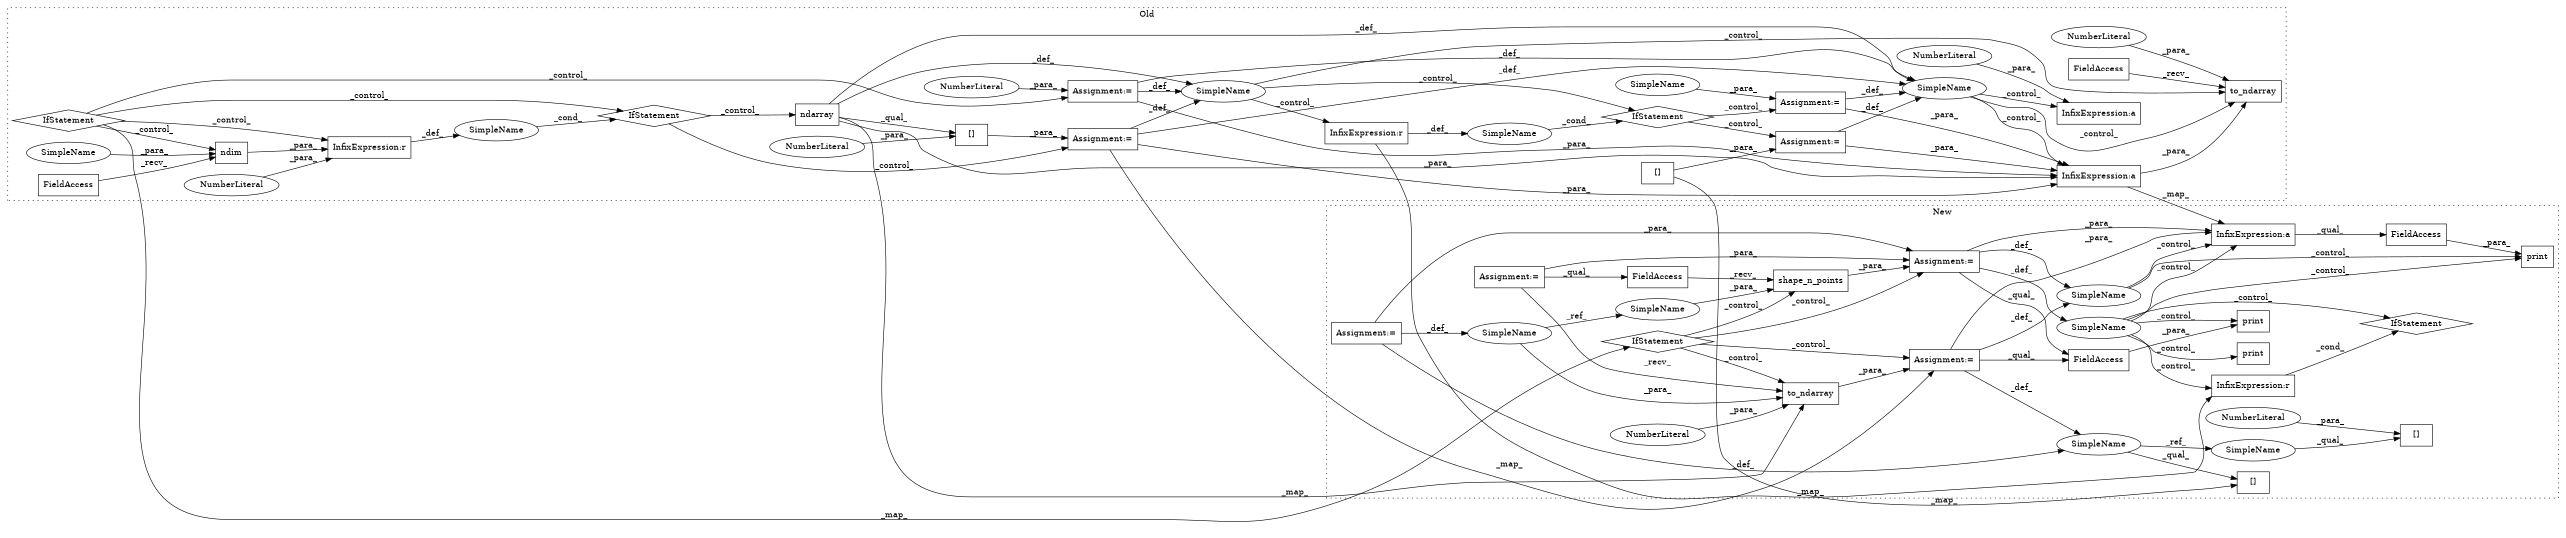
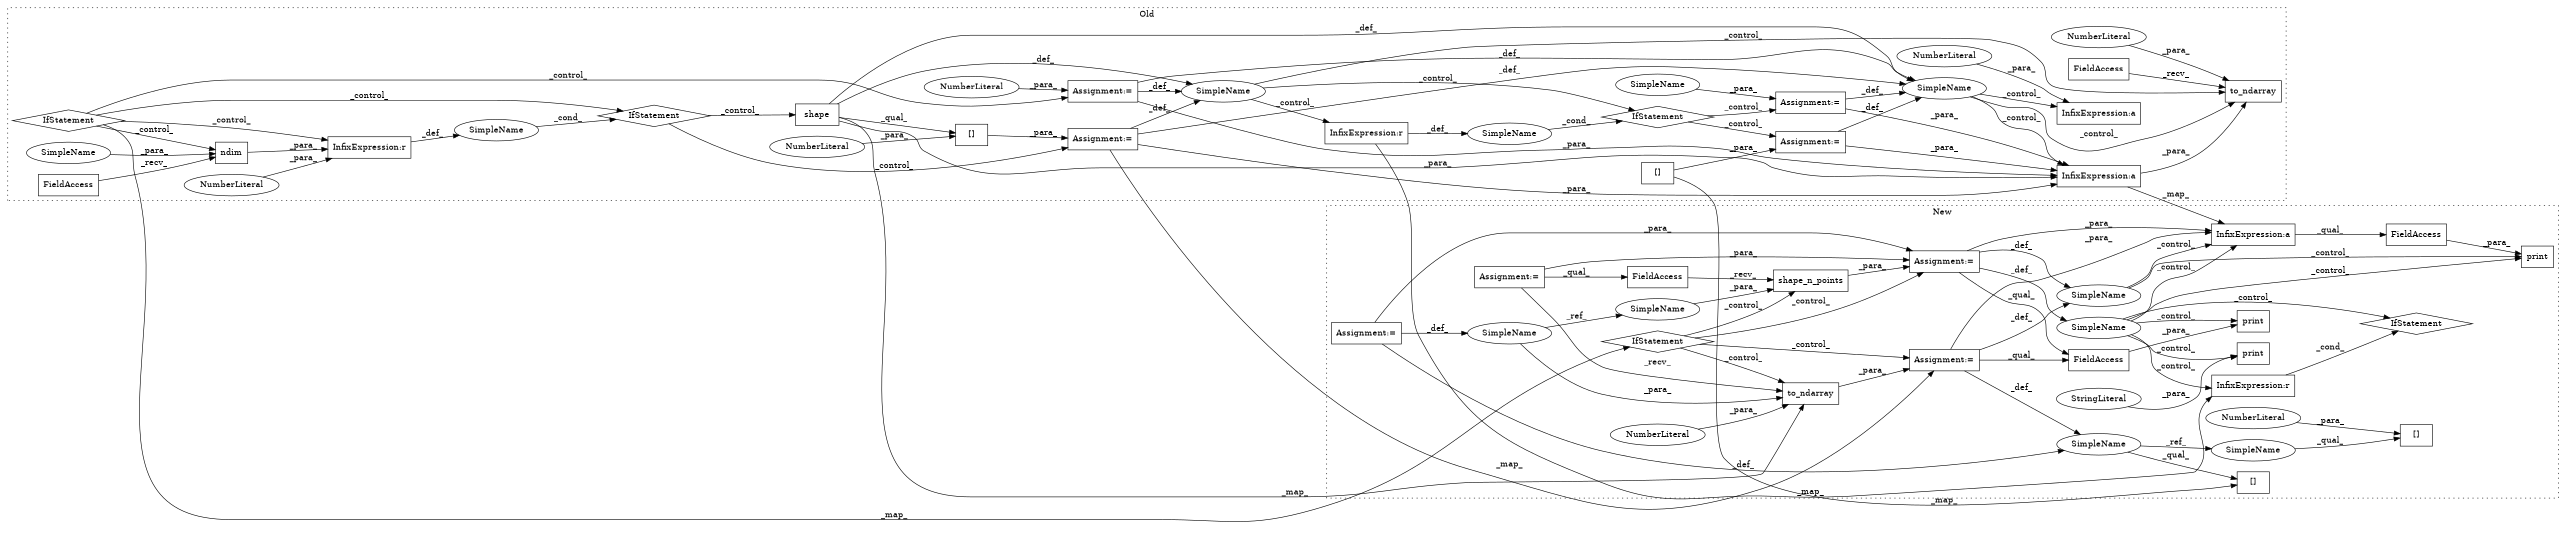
node "ndarray": label "ndarray" -> "shape"
node "StringLiteral": added
